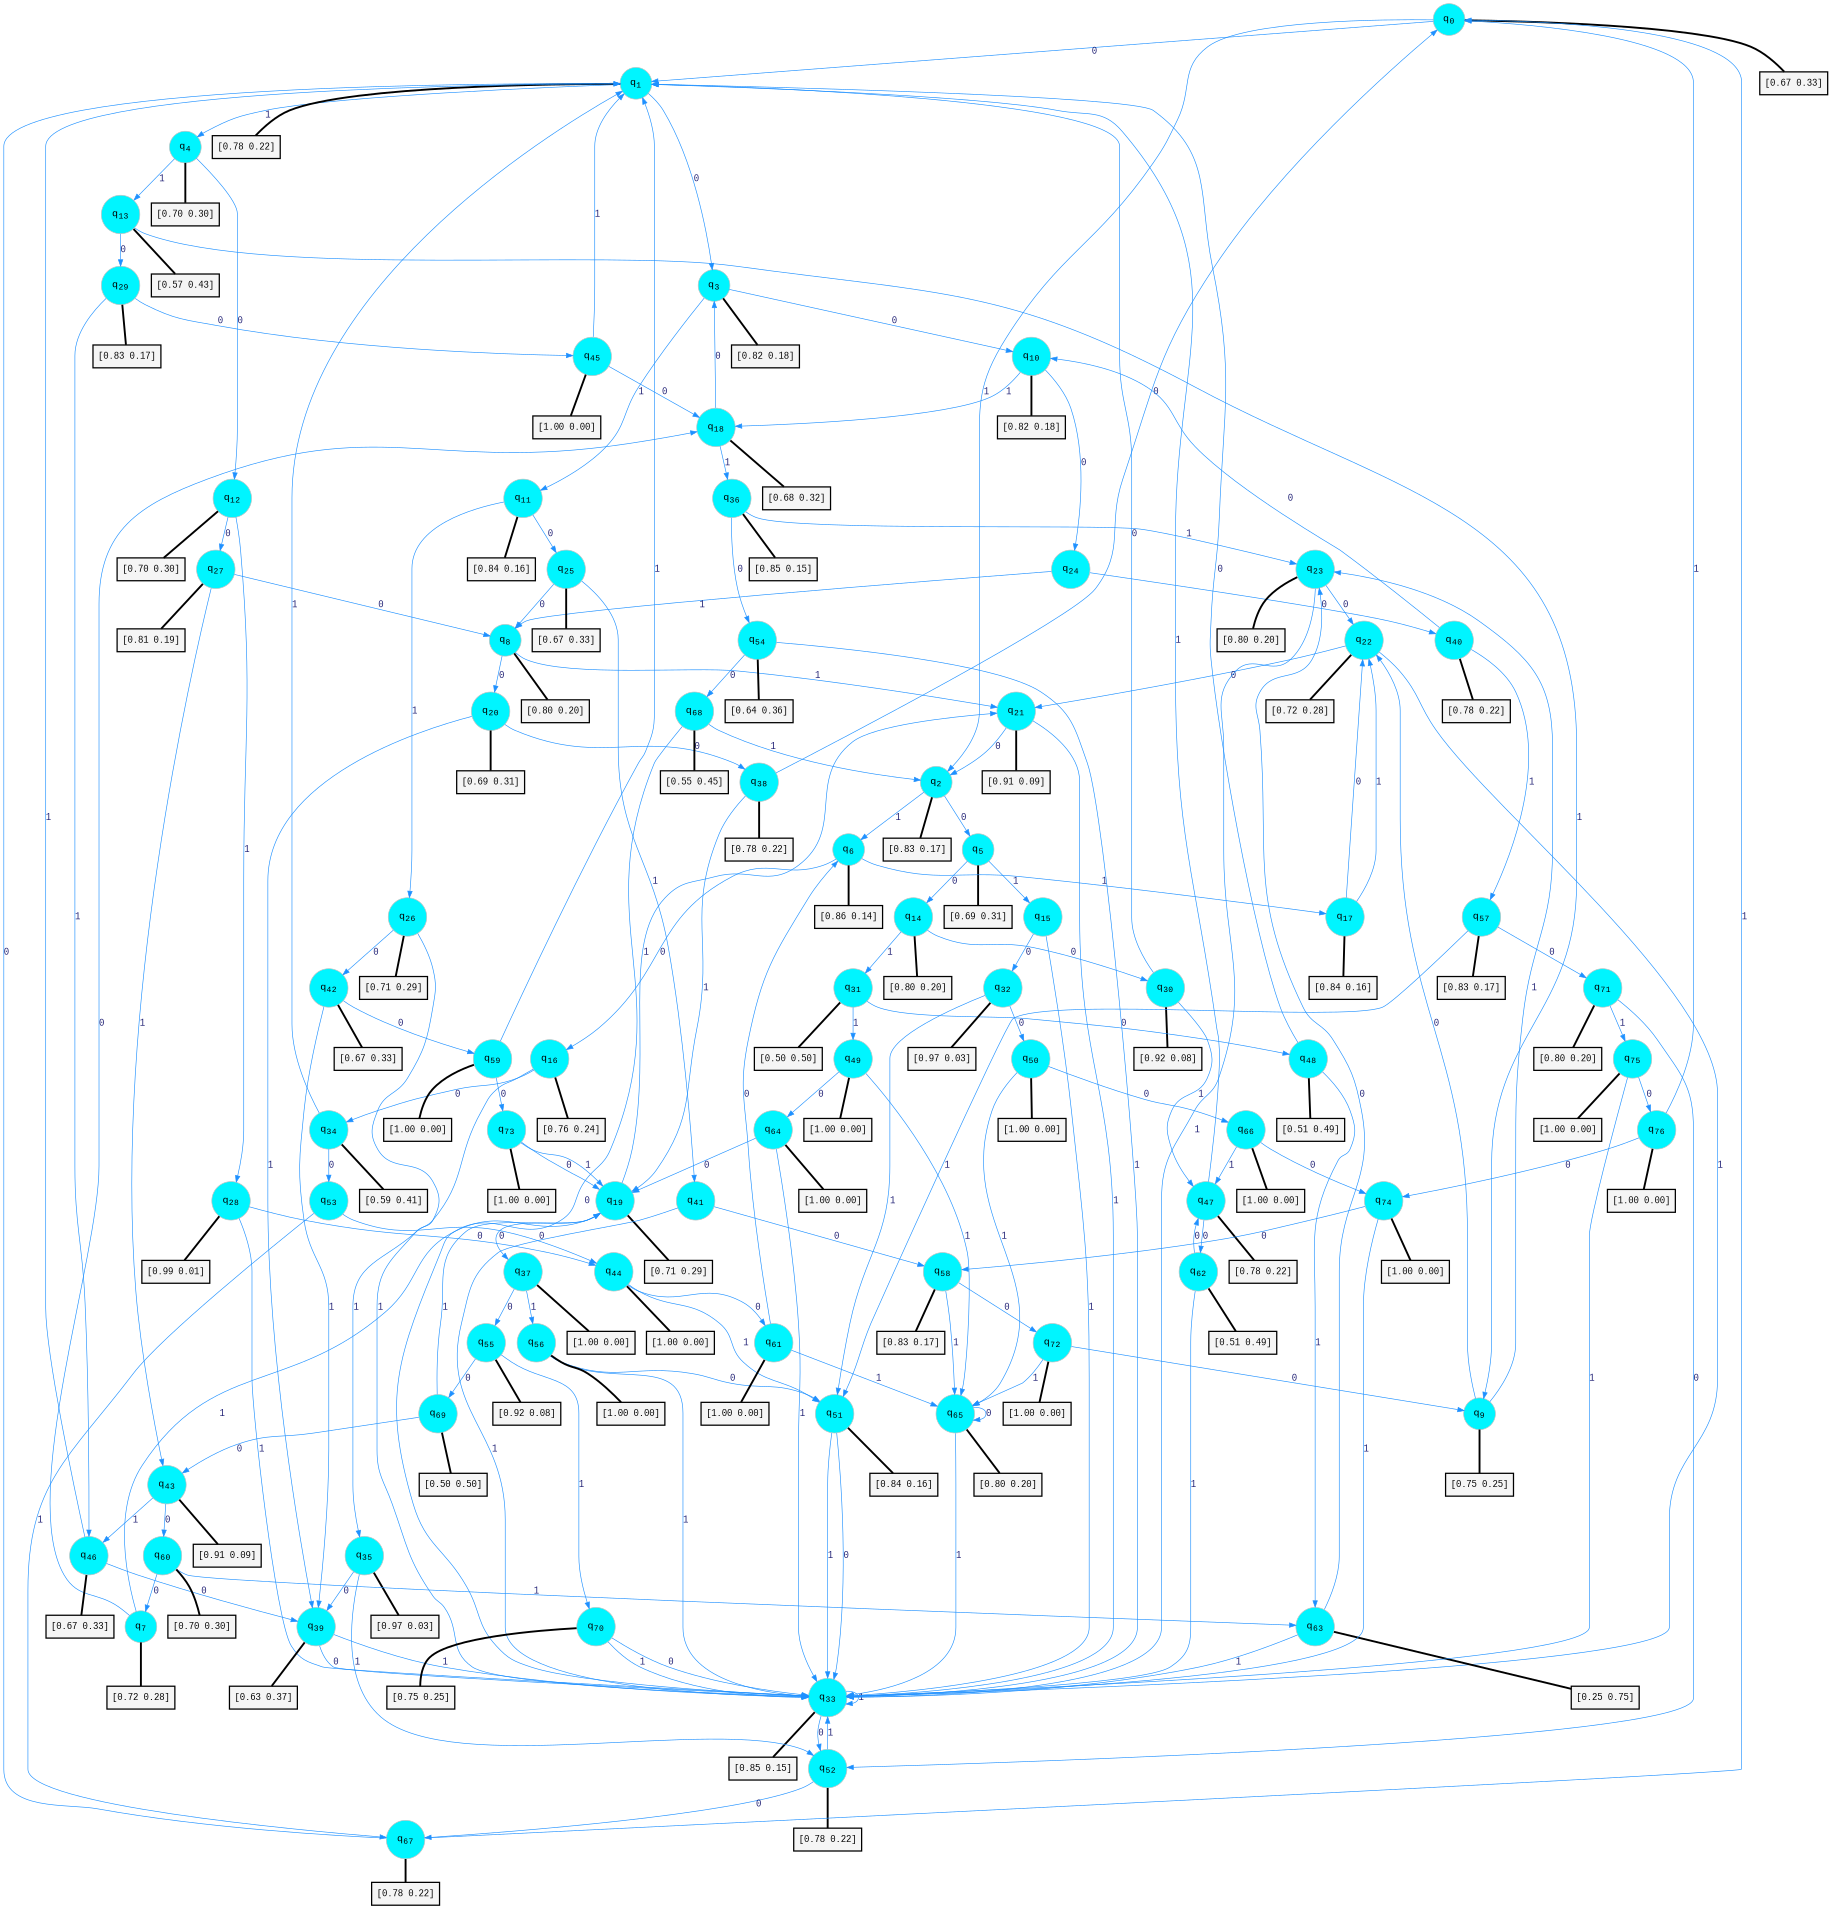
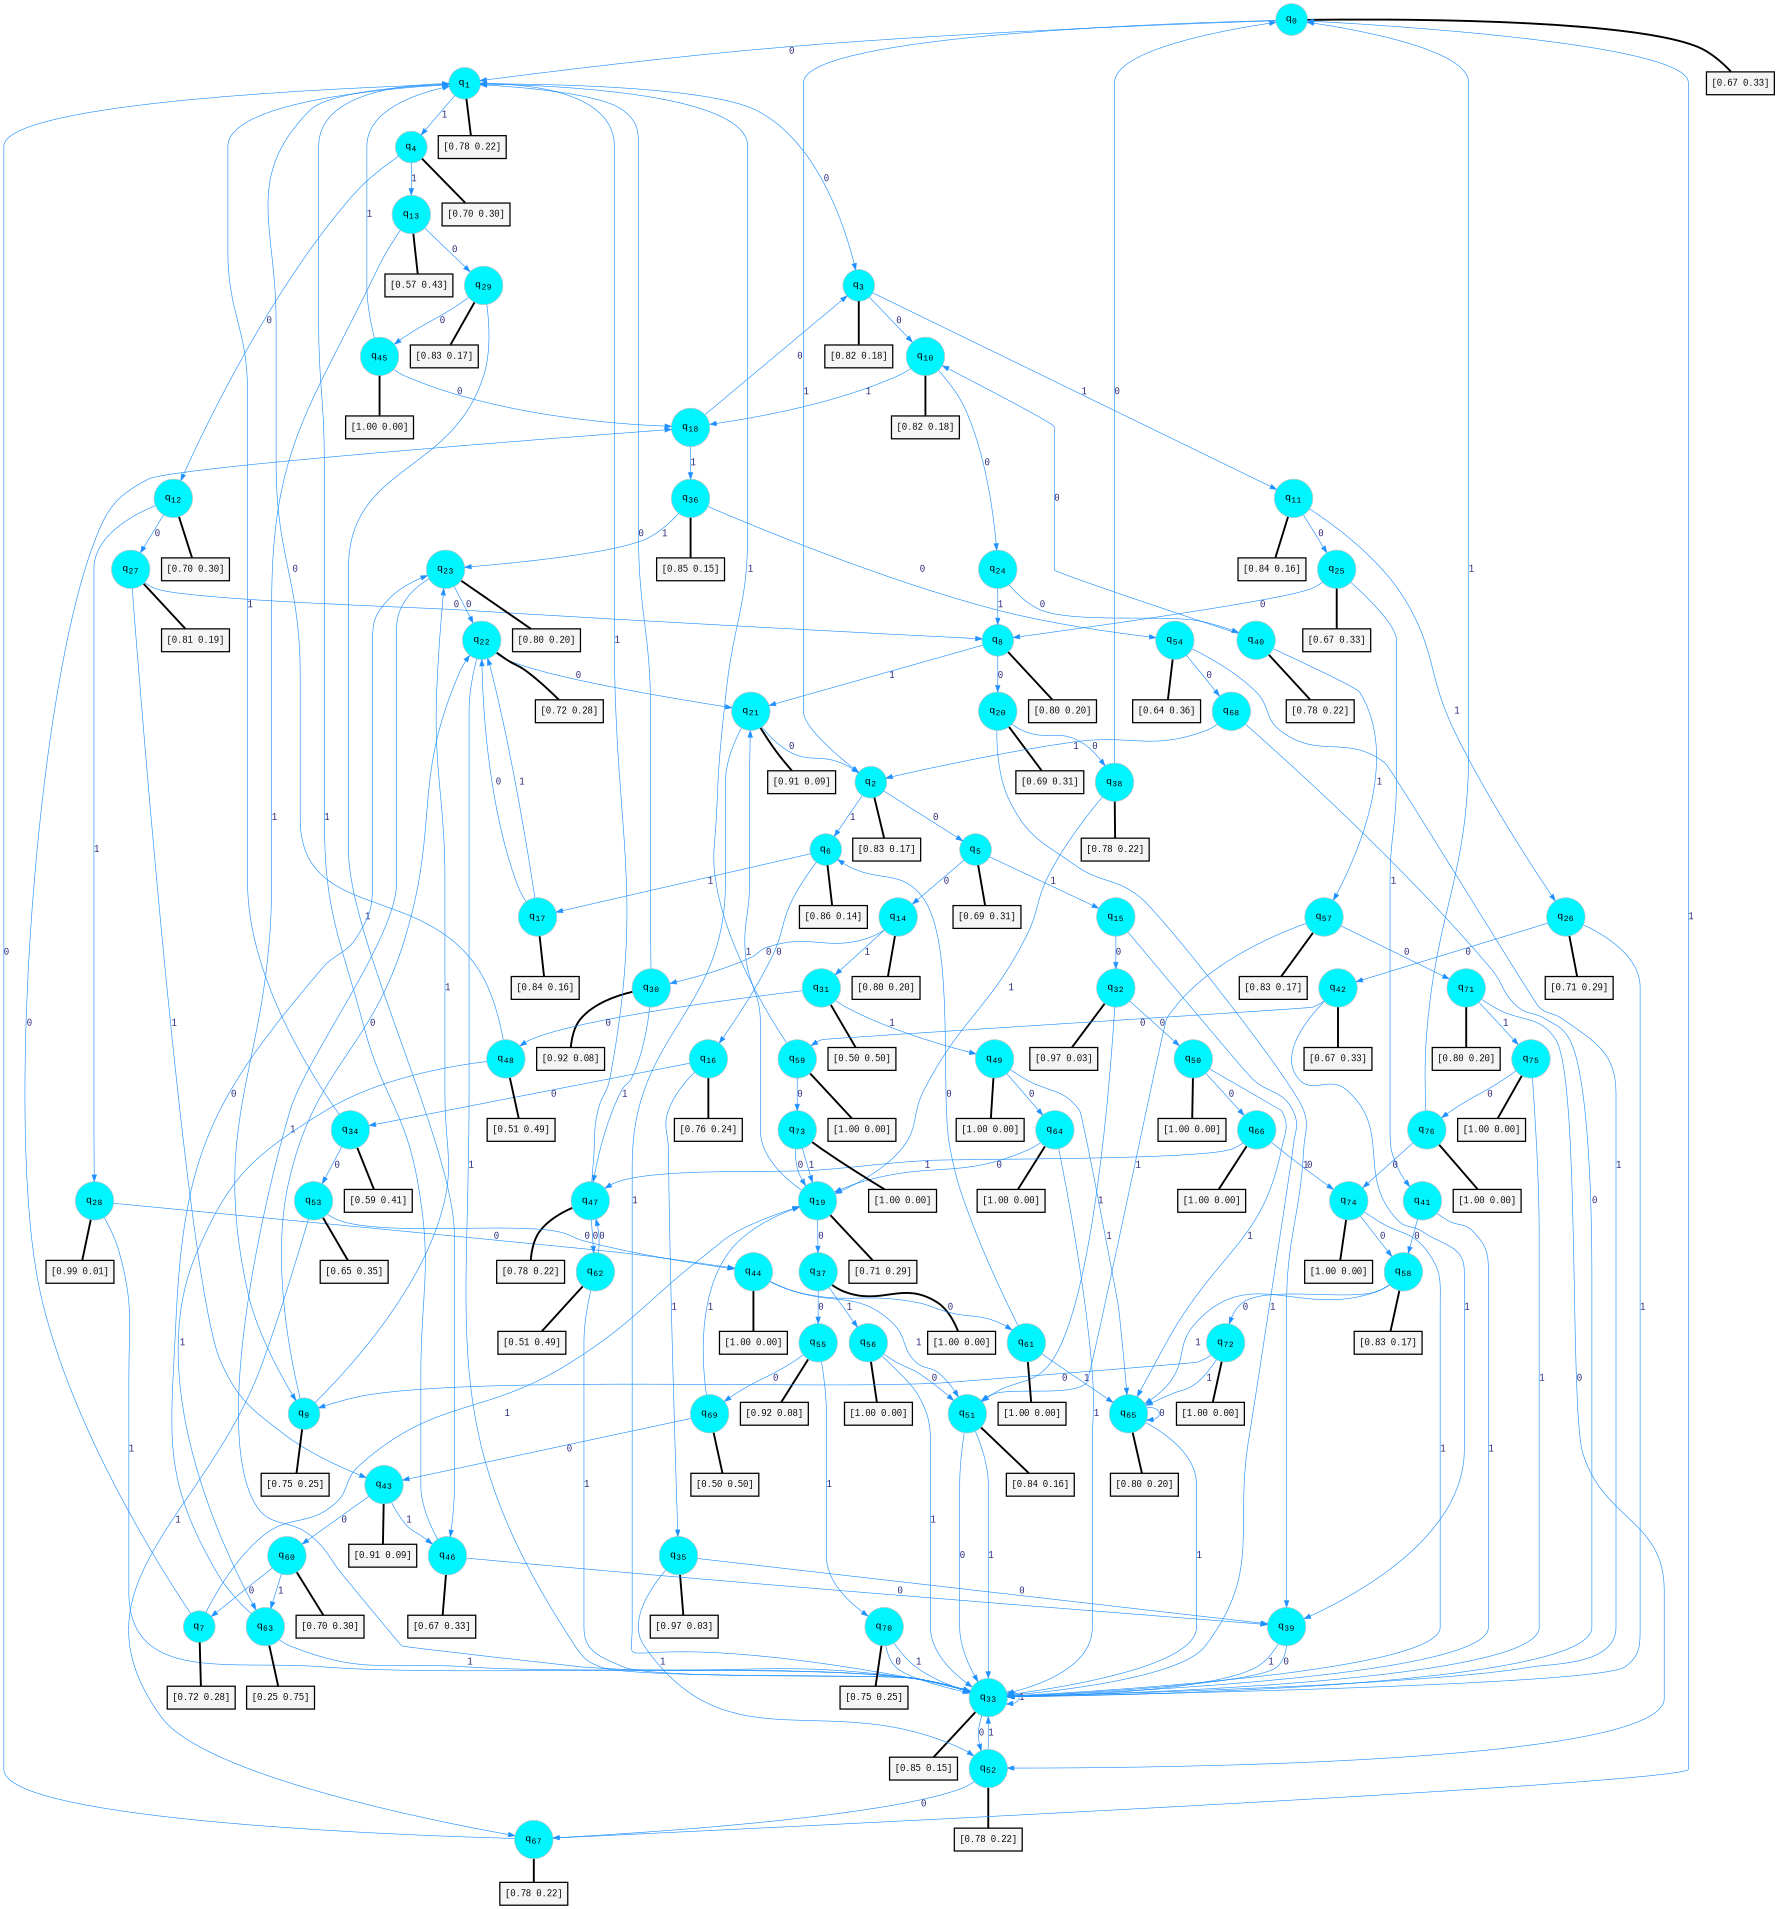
node "[0.68 0.32]": removed
node "[0.55 0.45]": removed
node "[0.65 0.35]": added
node "[0.63 0.37]": removed
